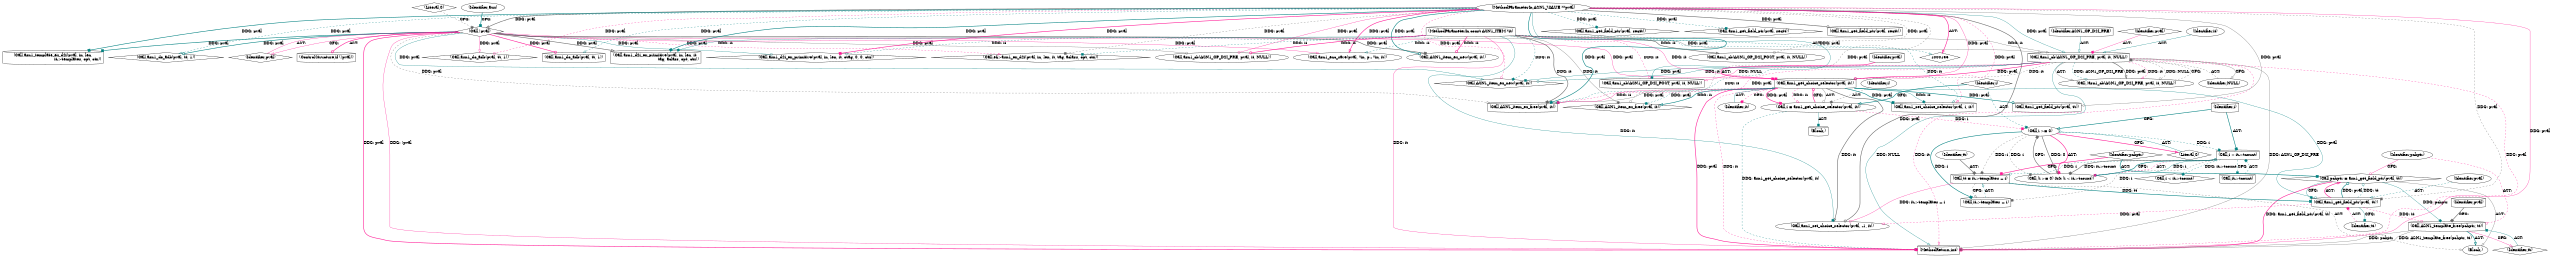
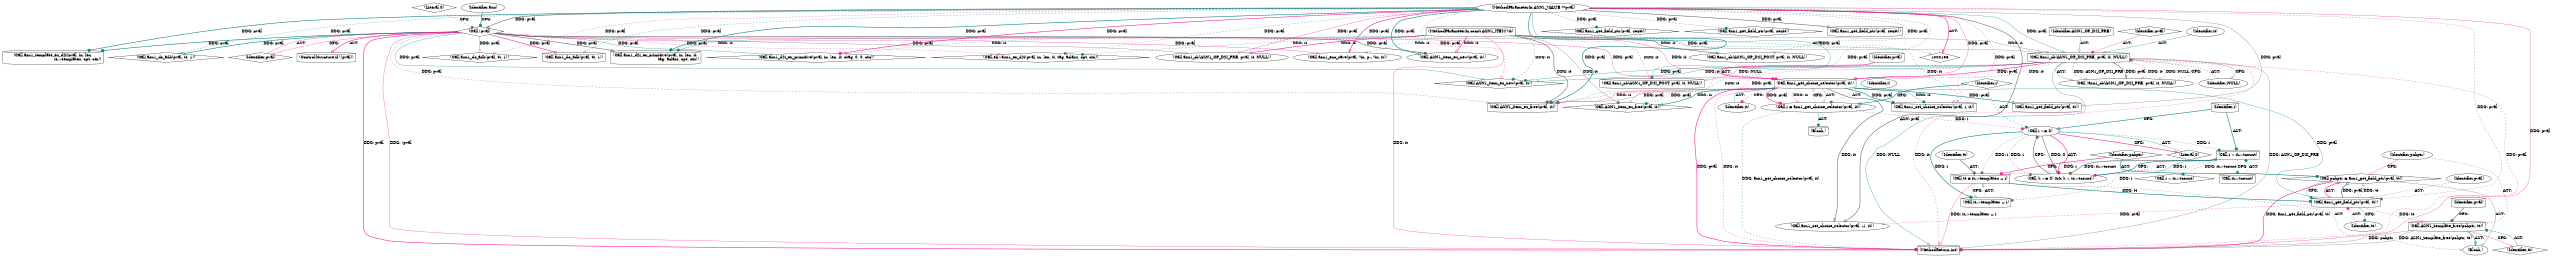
edge "(Call,i = asn1_get_choice_selector(pval, it))" -> "(Call,asn1_get_choice_selector(pval, it))": style bold -> dashed
edge "(MethodParameterIn,ASN1_VALUE **pval)" -> "(Call,asn1_set_choice_selector(pval, -1, it))": label "DDG: pval" -> "ASN: pval"
edge "(MethodParameterIn,const ASN1_ITEM *it)" -> "(Call,asn1_set_choice_selector(pval, -1, it))": removed, label "DDG: it"
edge "(Call,tt = it->templates + i)" -> "(Call,asn1_set_choice_selector(pval, -1, it))": now "(Call,tt = it->templates + i)" -> "(MethodReturn,int)"
edge "(Call,pchptr = asn1_get_field_ptr(pval, tt))" -> "(Call,ASN1_template_free(pchptr, tt))": removed, label "DDG: pchptr"
